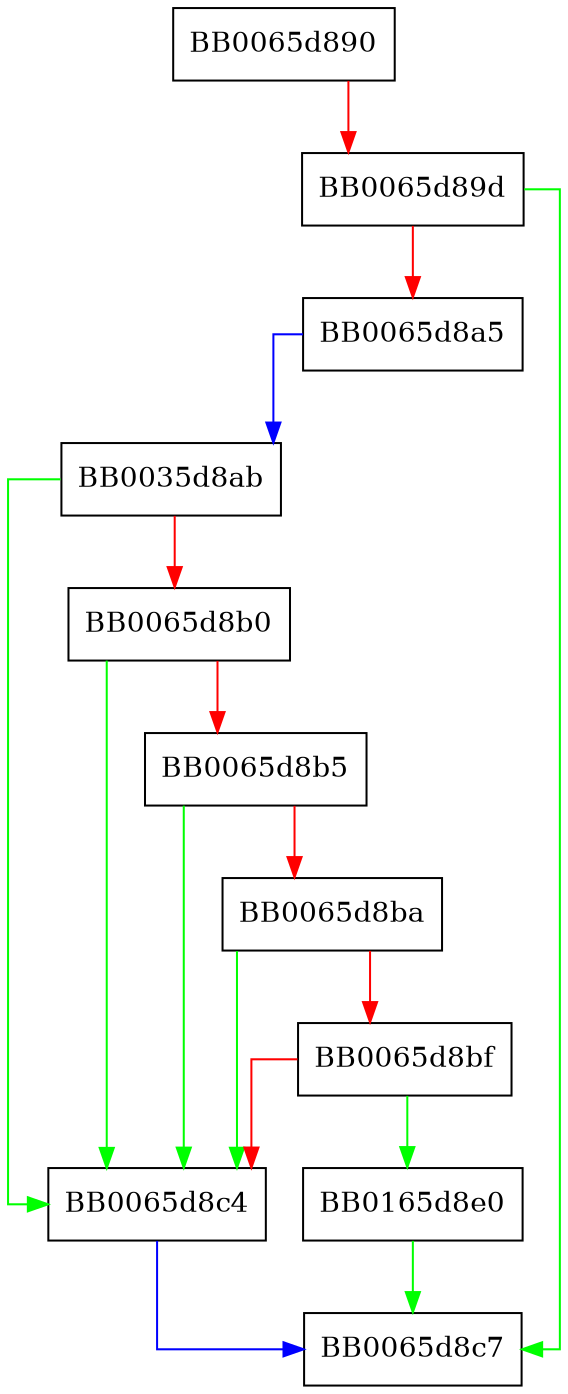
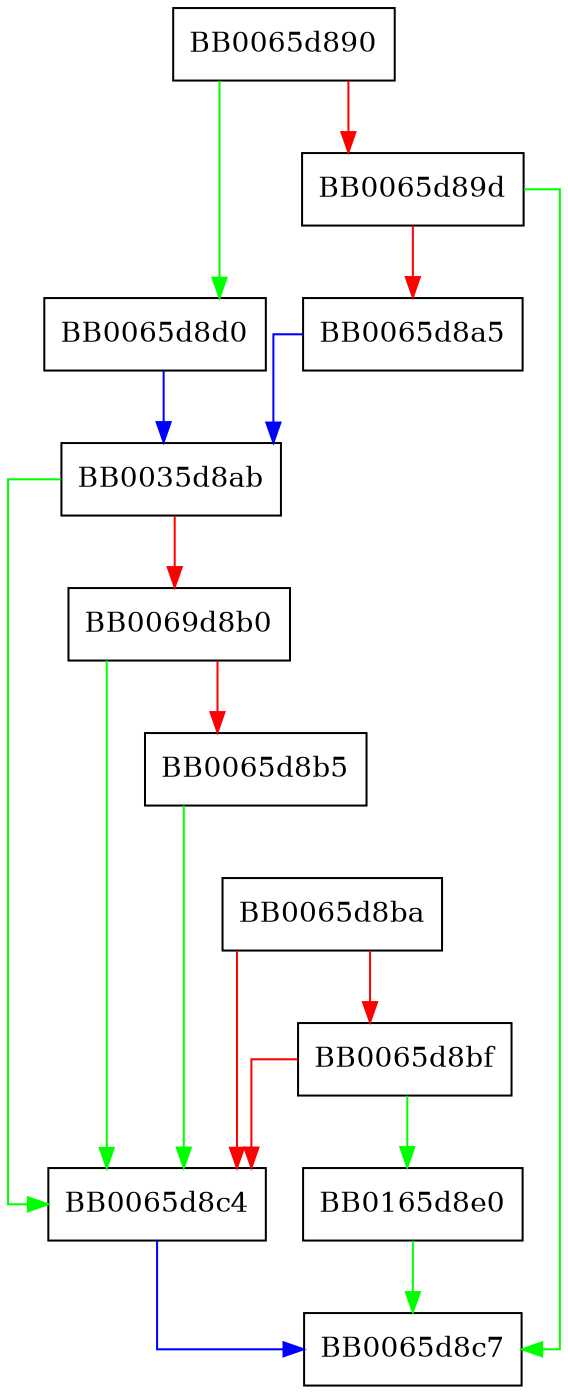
node "BB0065d8d0": added
node "BB0065d8b0": label "BB0065d8b0" -> "BB0069d8b0"
edge "BB0065d8b5" -> "BB0065d8ba": removed
edge "BB0065d8ba" -> "BB0065d8c4": color green -> red
